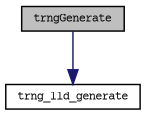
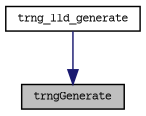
edge "trngGenerate" -> "trng_lld_generate": reversed
